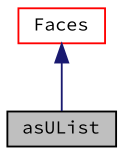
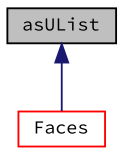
edge "asUList" -> "Faces": reversed
